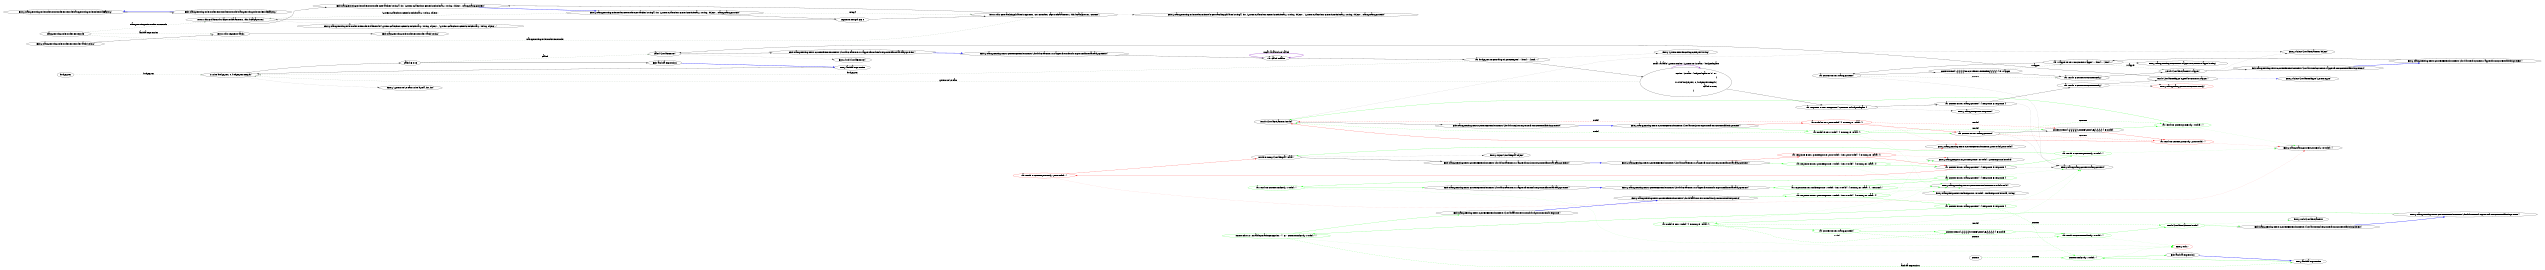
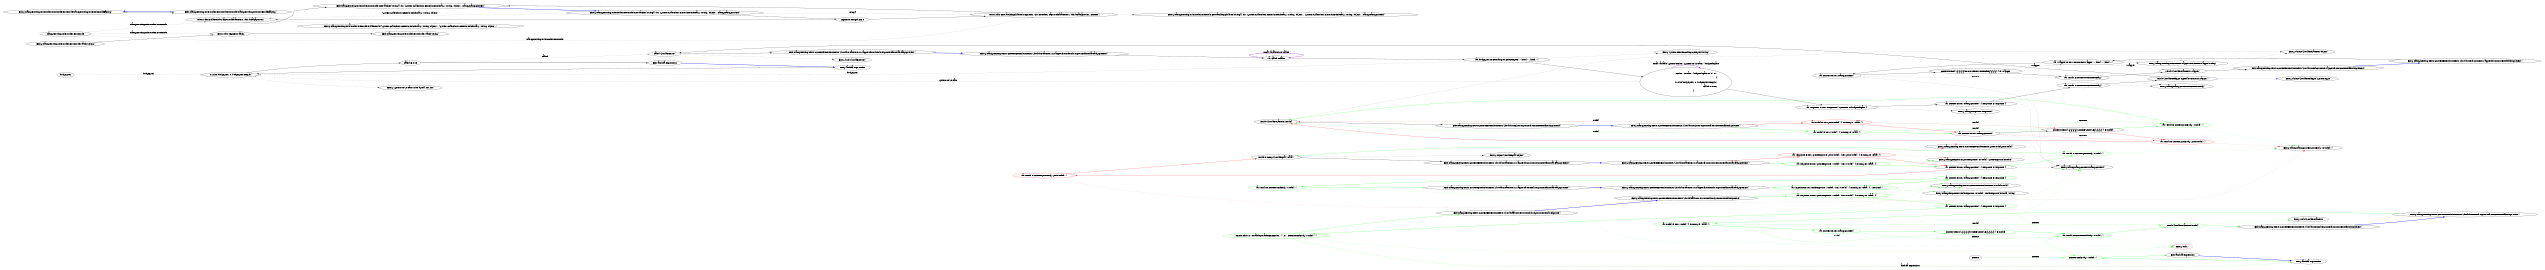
edge "Nancy.Routing.Trie.Nodes.RootNode" -> "return this.segmentMatch;": label "lambda expression" -> "Nancy.Routing.Trie.Nodes.RootNode"
node "Entry Nancy.NancyContext.DocumentBody()": color red -> black
